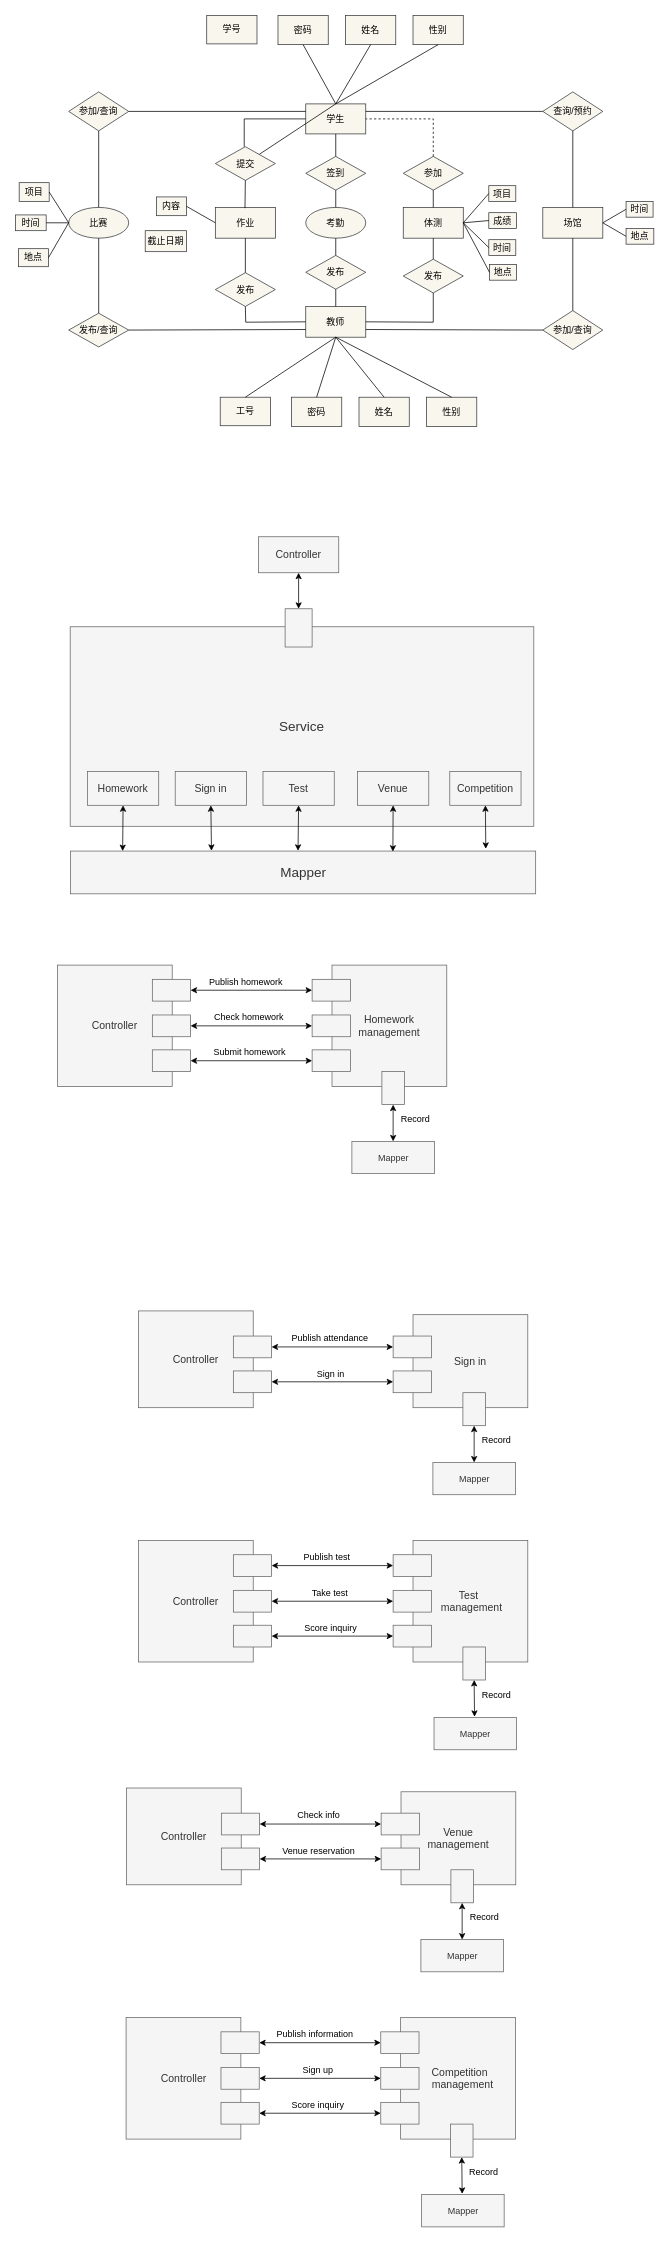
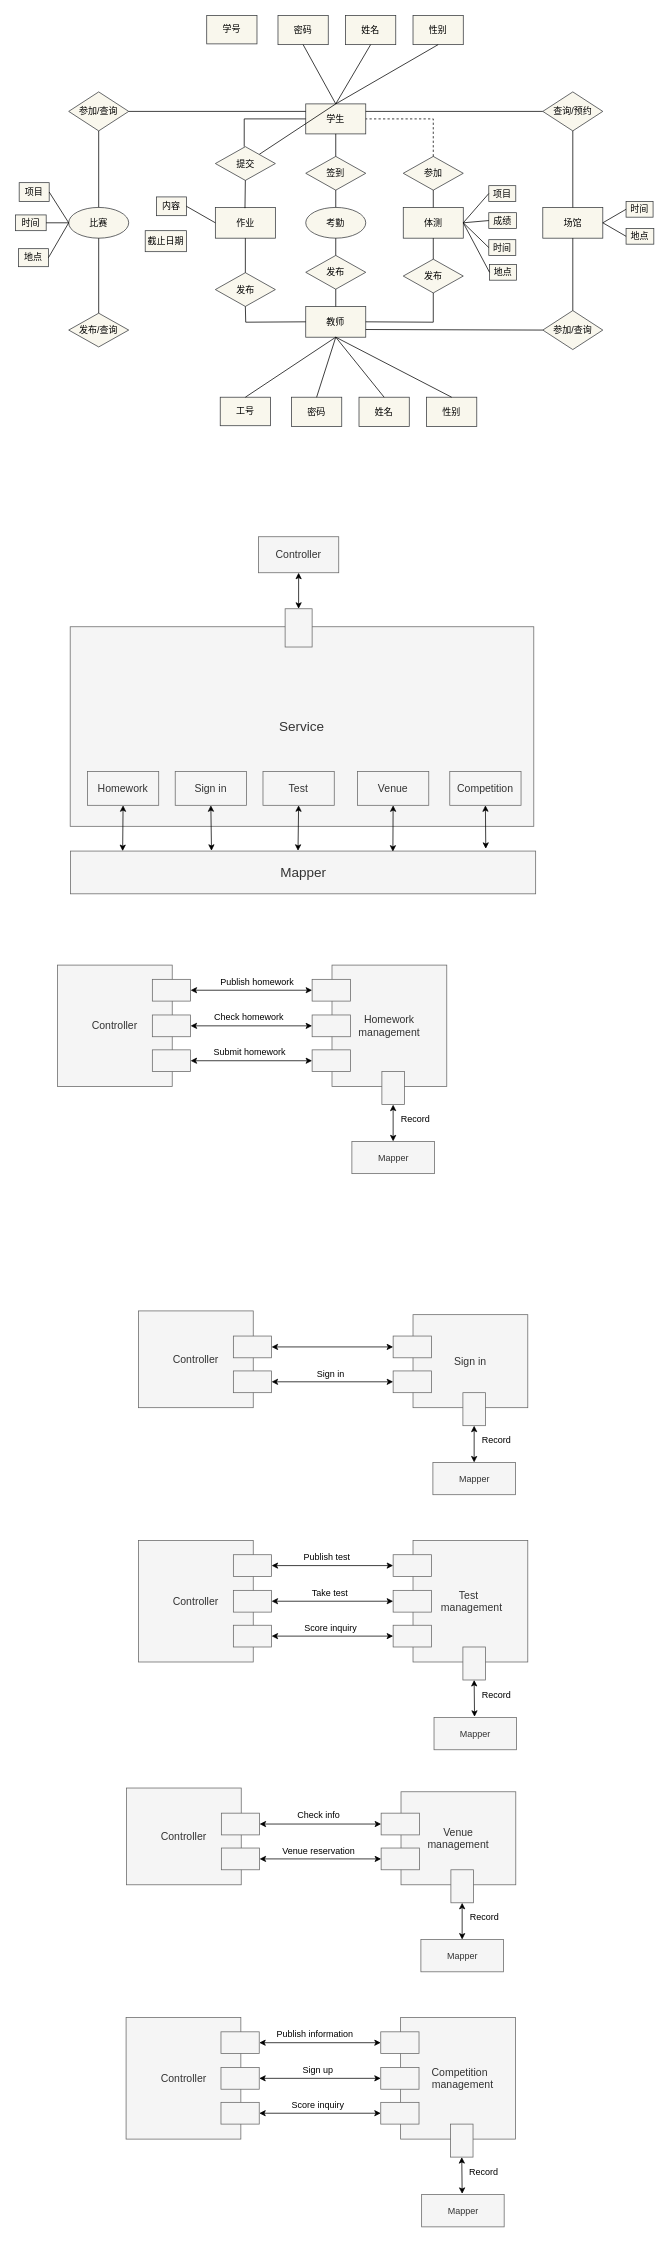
edge "教师" -- "发布/查询": removed
node "Publish homework": moved (246, 982) -> (257, 982)
node "Publish attendance": removed
